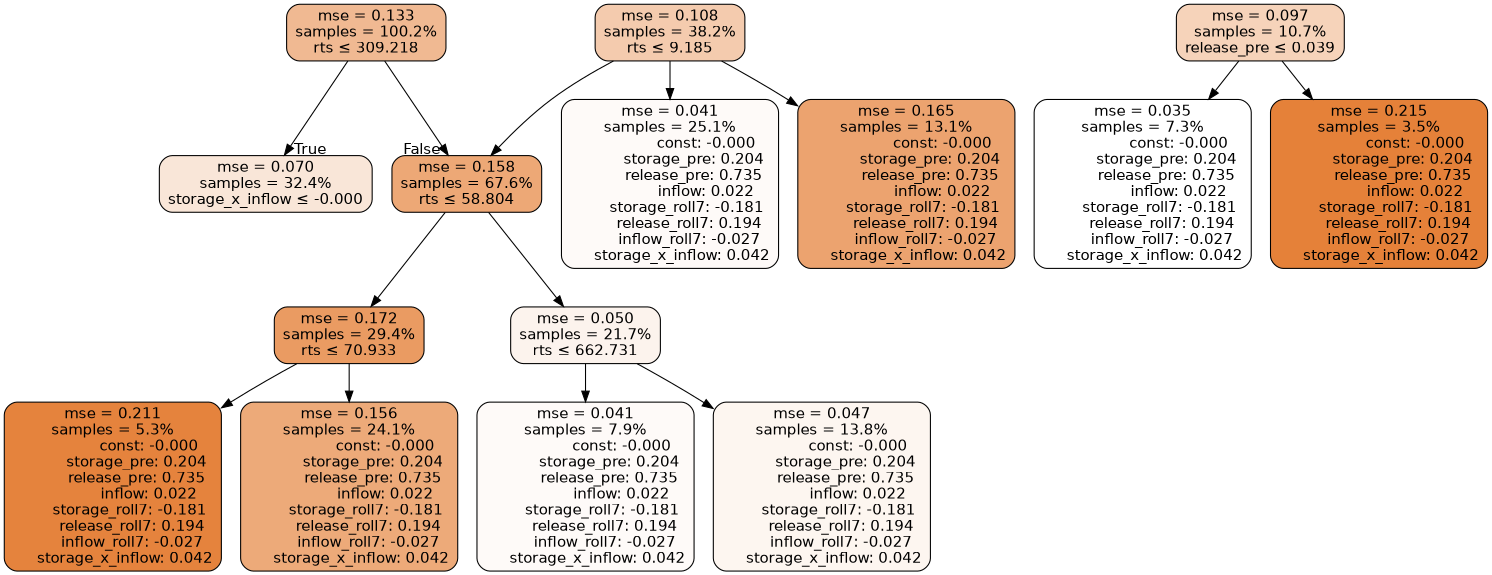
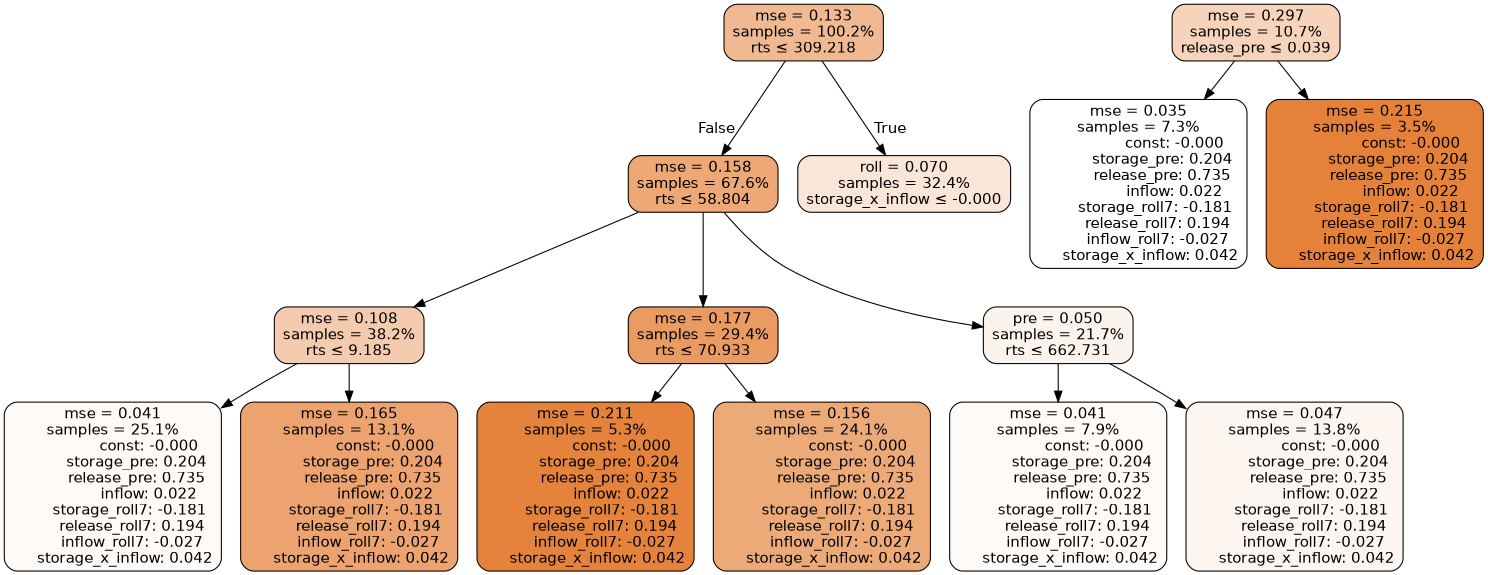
node "mse = 0.097 samples = 10.7% release_pre ≤ 0.039": label "mse = 0.097 samples = 10.7% release_pre ≤ 0.039" -> "mse = 0.297 samples = 10.7% release_pre ≤ 0.039"
edge "mse = 0.108 samples = 38.2% rts ≤ 9.185" -> "mse = 0.158 samples = 67.6% rts ≤ 58.804": reversed
node "mse = 0.070 samples = 32.4% storage_x_inflow ≤ -0.000": label "mse = 0.070 samples = 32.4% storage_x_inflow ≤ -0.000" -> "roll = 0.070 samples = 32.4% storage_x_inflow ≤ -0.000"
node "mse = 0.172 samples = 29.4% rts ≤ 70.933": label "mse = 0.172 samples = 29.4% rts ≤ 70.933" -> "mse = 0.177 samples = 29.4% rts ≤ 70.933"
node "mse = 0.050 samples = 21.7% rts ≤ 662.731": label "mse = 0.050 samples = 21.7% rts ≤ 662.731" -> "pre = 0.050 samples = 21.7% rts ≤ 662.731"
